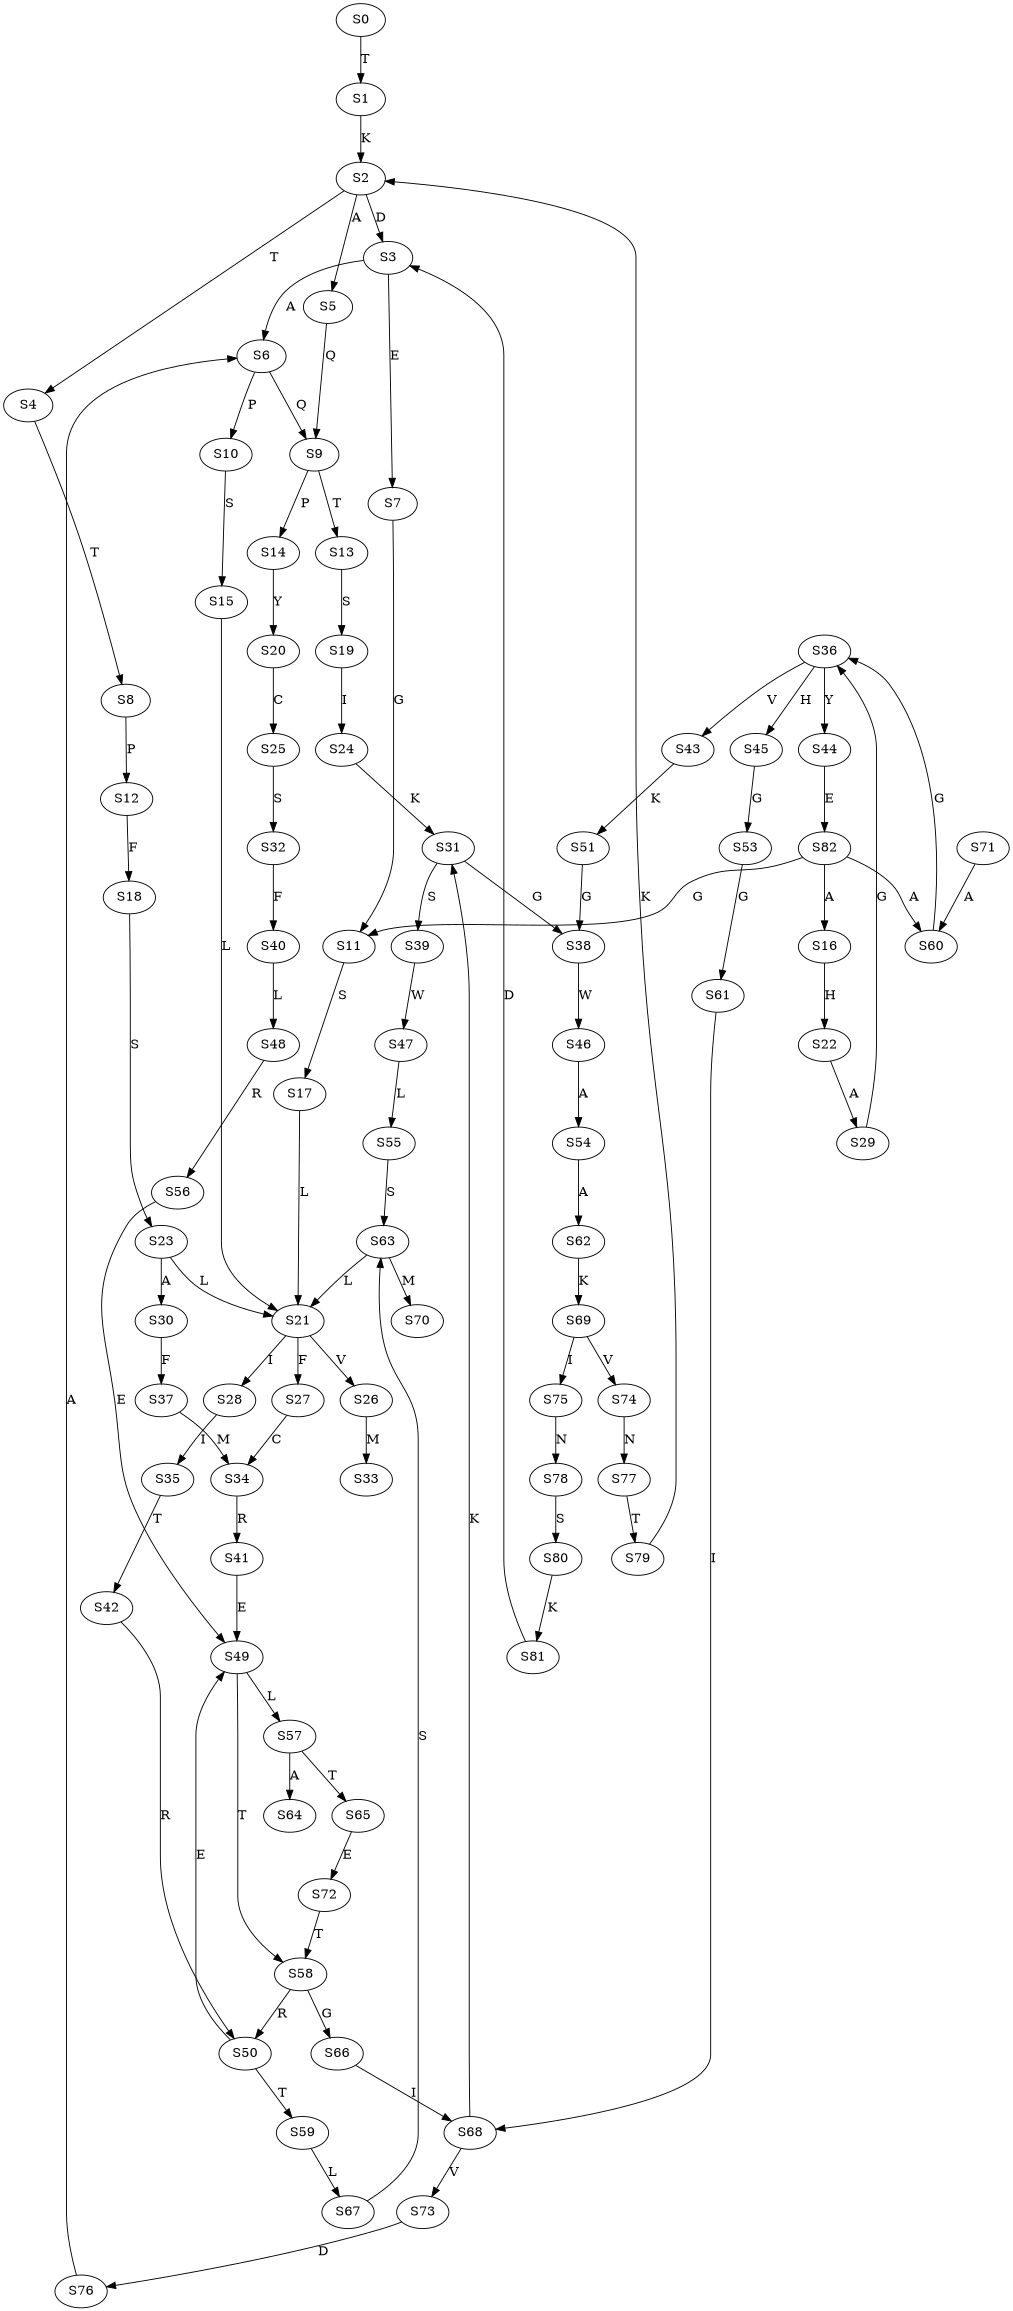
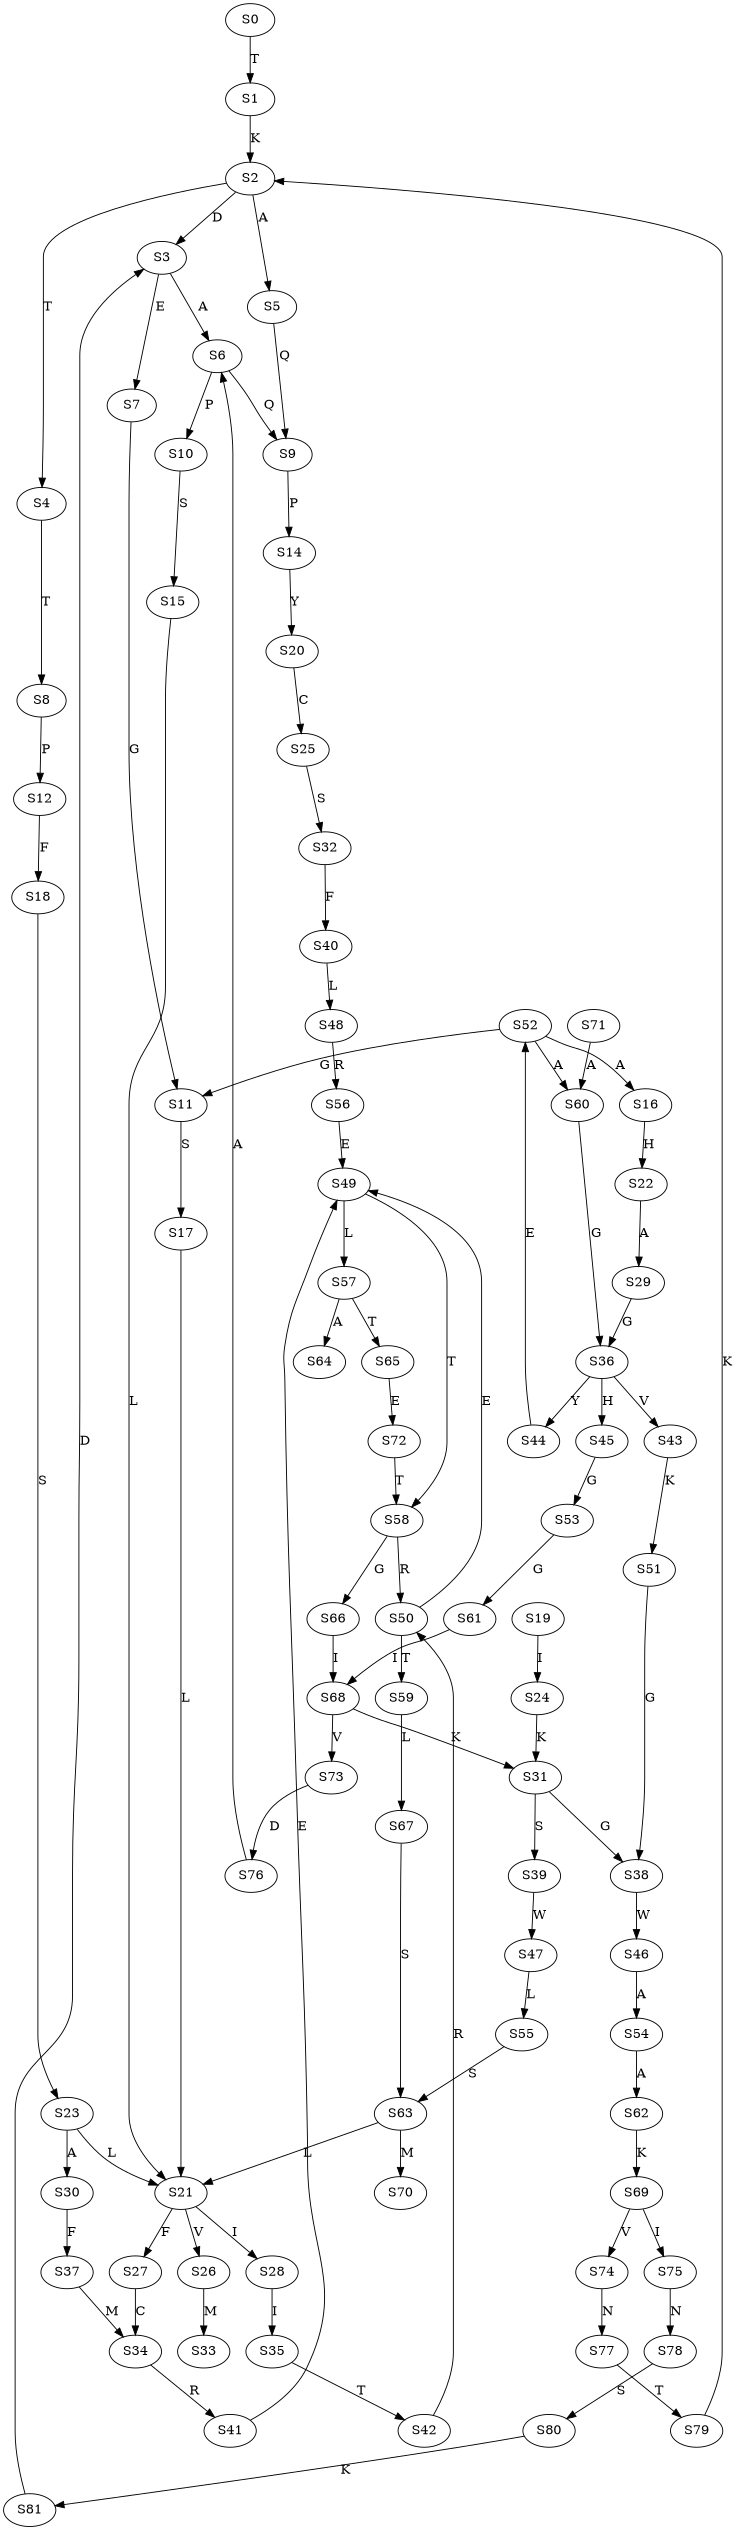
node "S13": removed
node "S82": label "S82" -> "S52"
